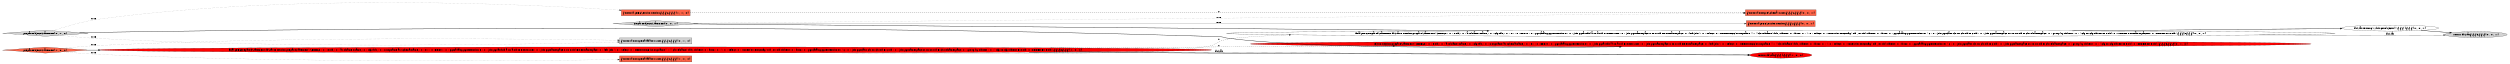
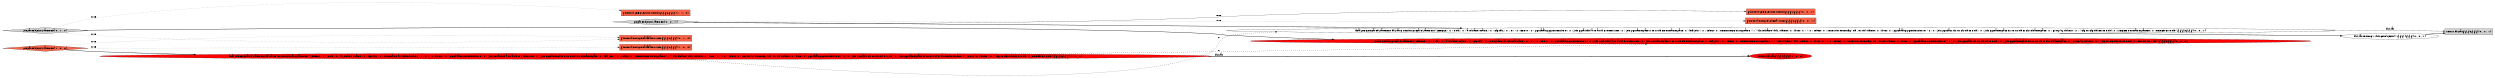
edge "@NotNull JDBCSession session@@@2@@@['1', '1', '0']" -> "@NotNull PostgreSchema owner@@@2@@@['0', '0', '1']": removed, label "0"
node "return dbStat@@@5@@@['0', '0', '1']": shape ellipse -> box
node "@NotNull PostgreDatabase owner@@@2@@@['0', '1', '0']": fillcolor lightgray -> tomato
